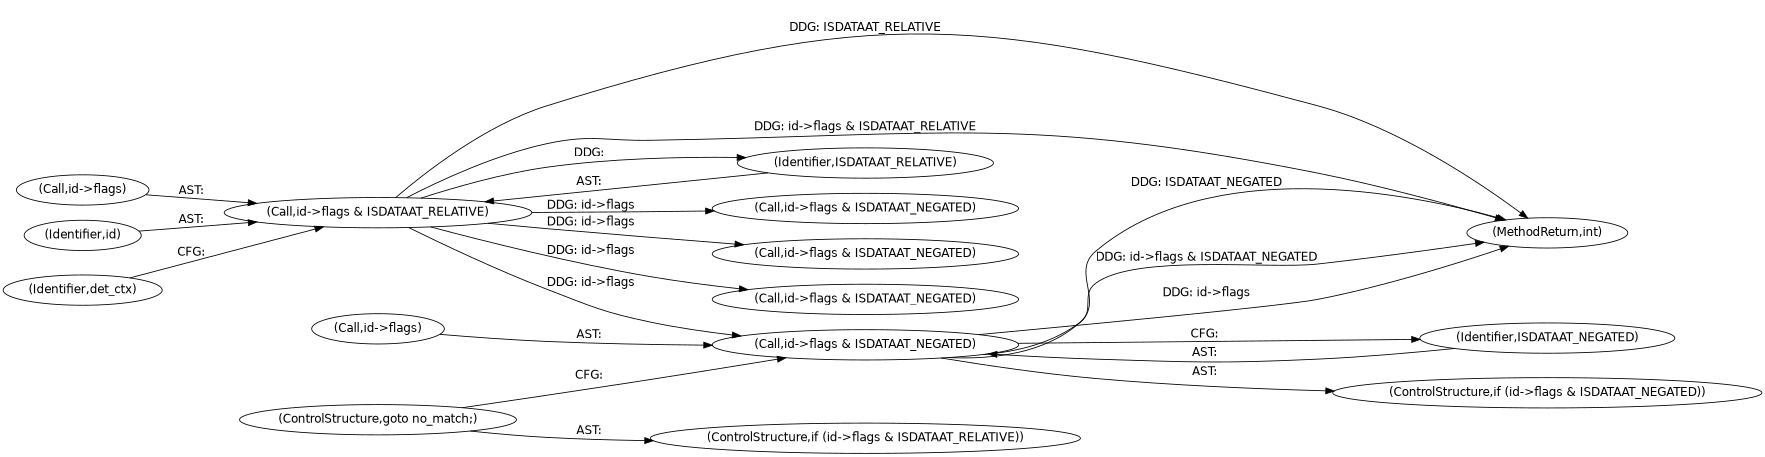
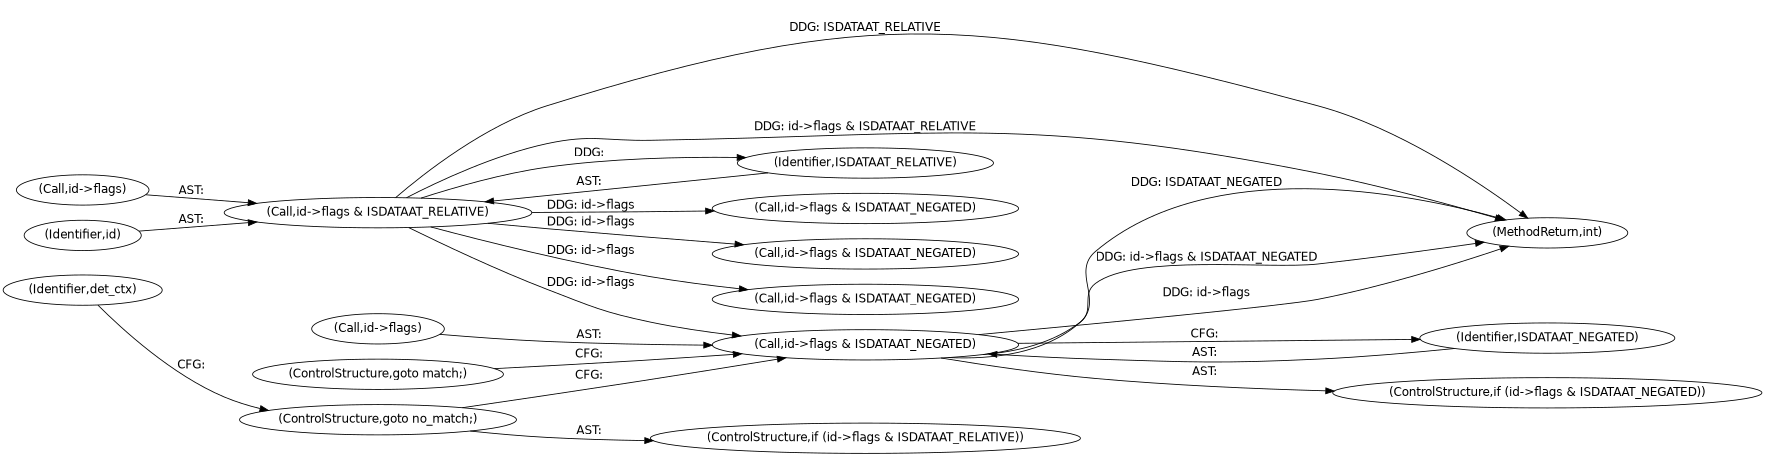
edge "(Identifier,det_ctx)" -> "(Call,id->flags & ISDATAAT_RELATIVE)": now "(Identifier,det_ctx)" -> "(ControlStructure,goto no_match;)"
node "(ControlStructure,goto match;)": added
